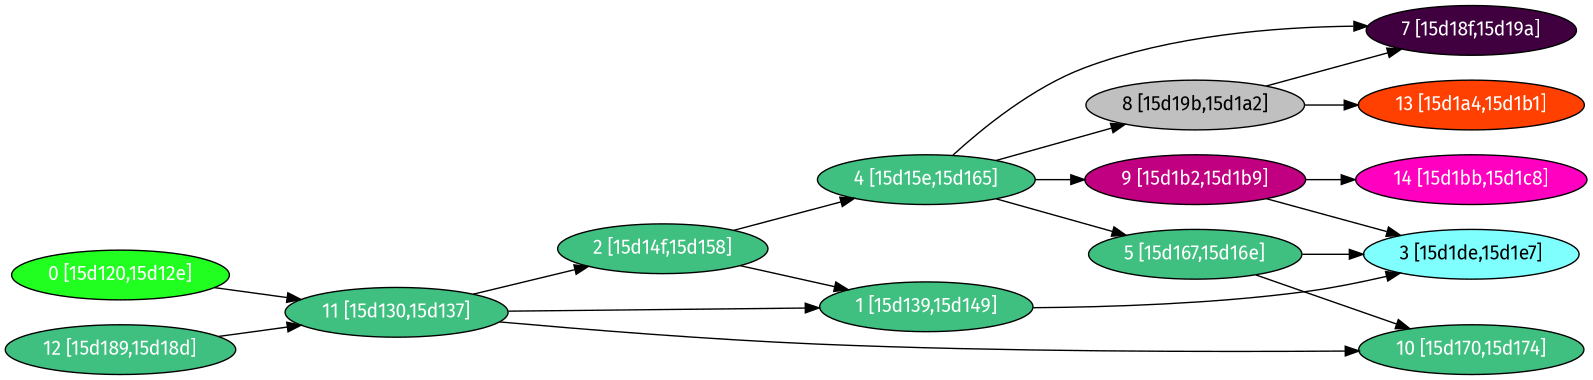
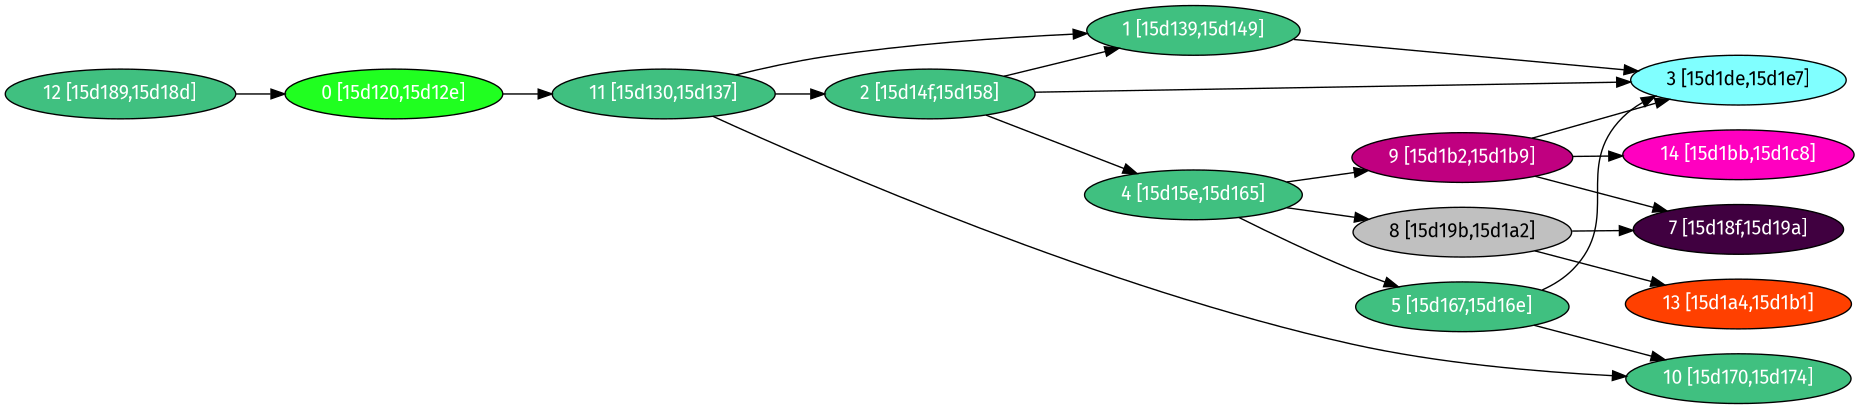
edge "4 [15d15e,15d165]" -> "7 [15d18f,15d19a]": now "9 [15d1b2,15d1b9]" -> "7 [15d18f,15d19a]"
edge "2 [15d14f,15d158]" -> "3 [15d1de,15d1e7]": added
edge "12 [15d189,15d18d]" -> "11 [15d130,15d137]": now "12 [15d189,15d18d]" -> "0 [15d120,15d12e]"
